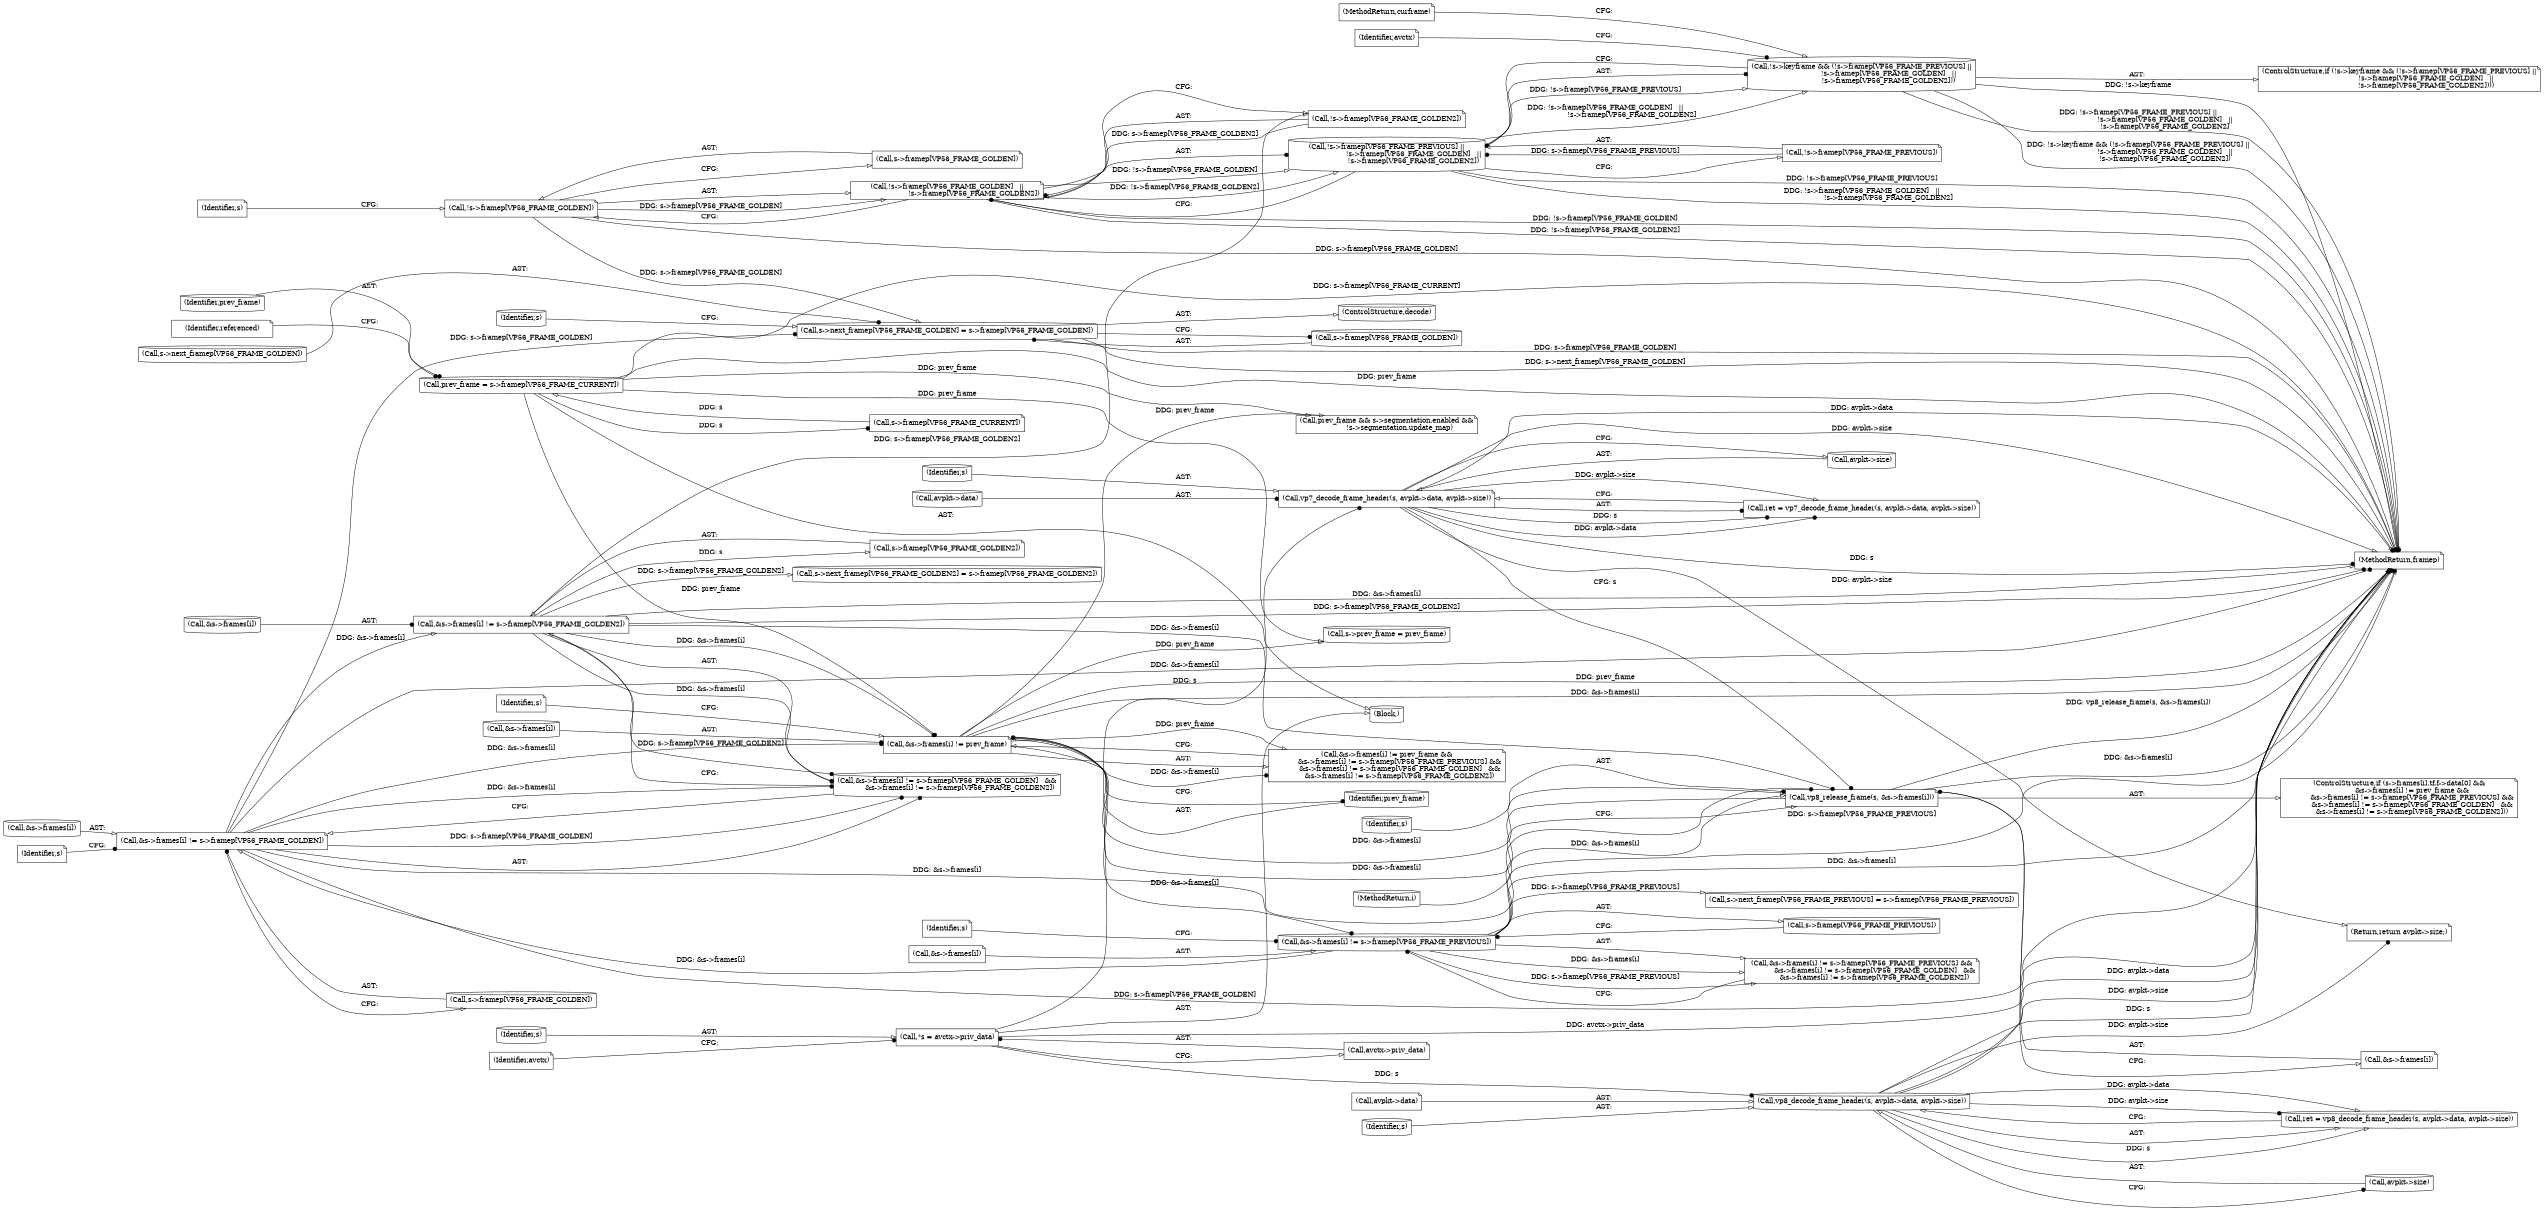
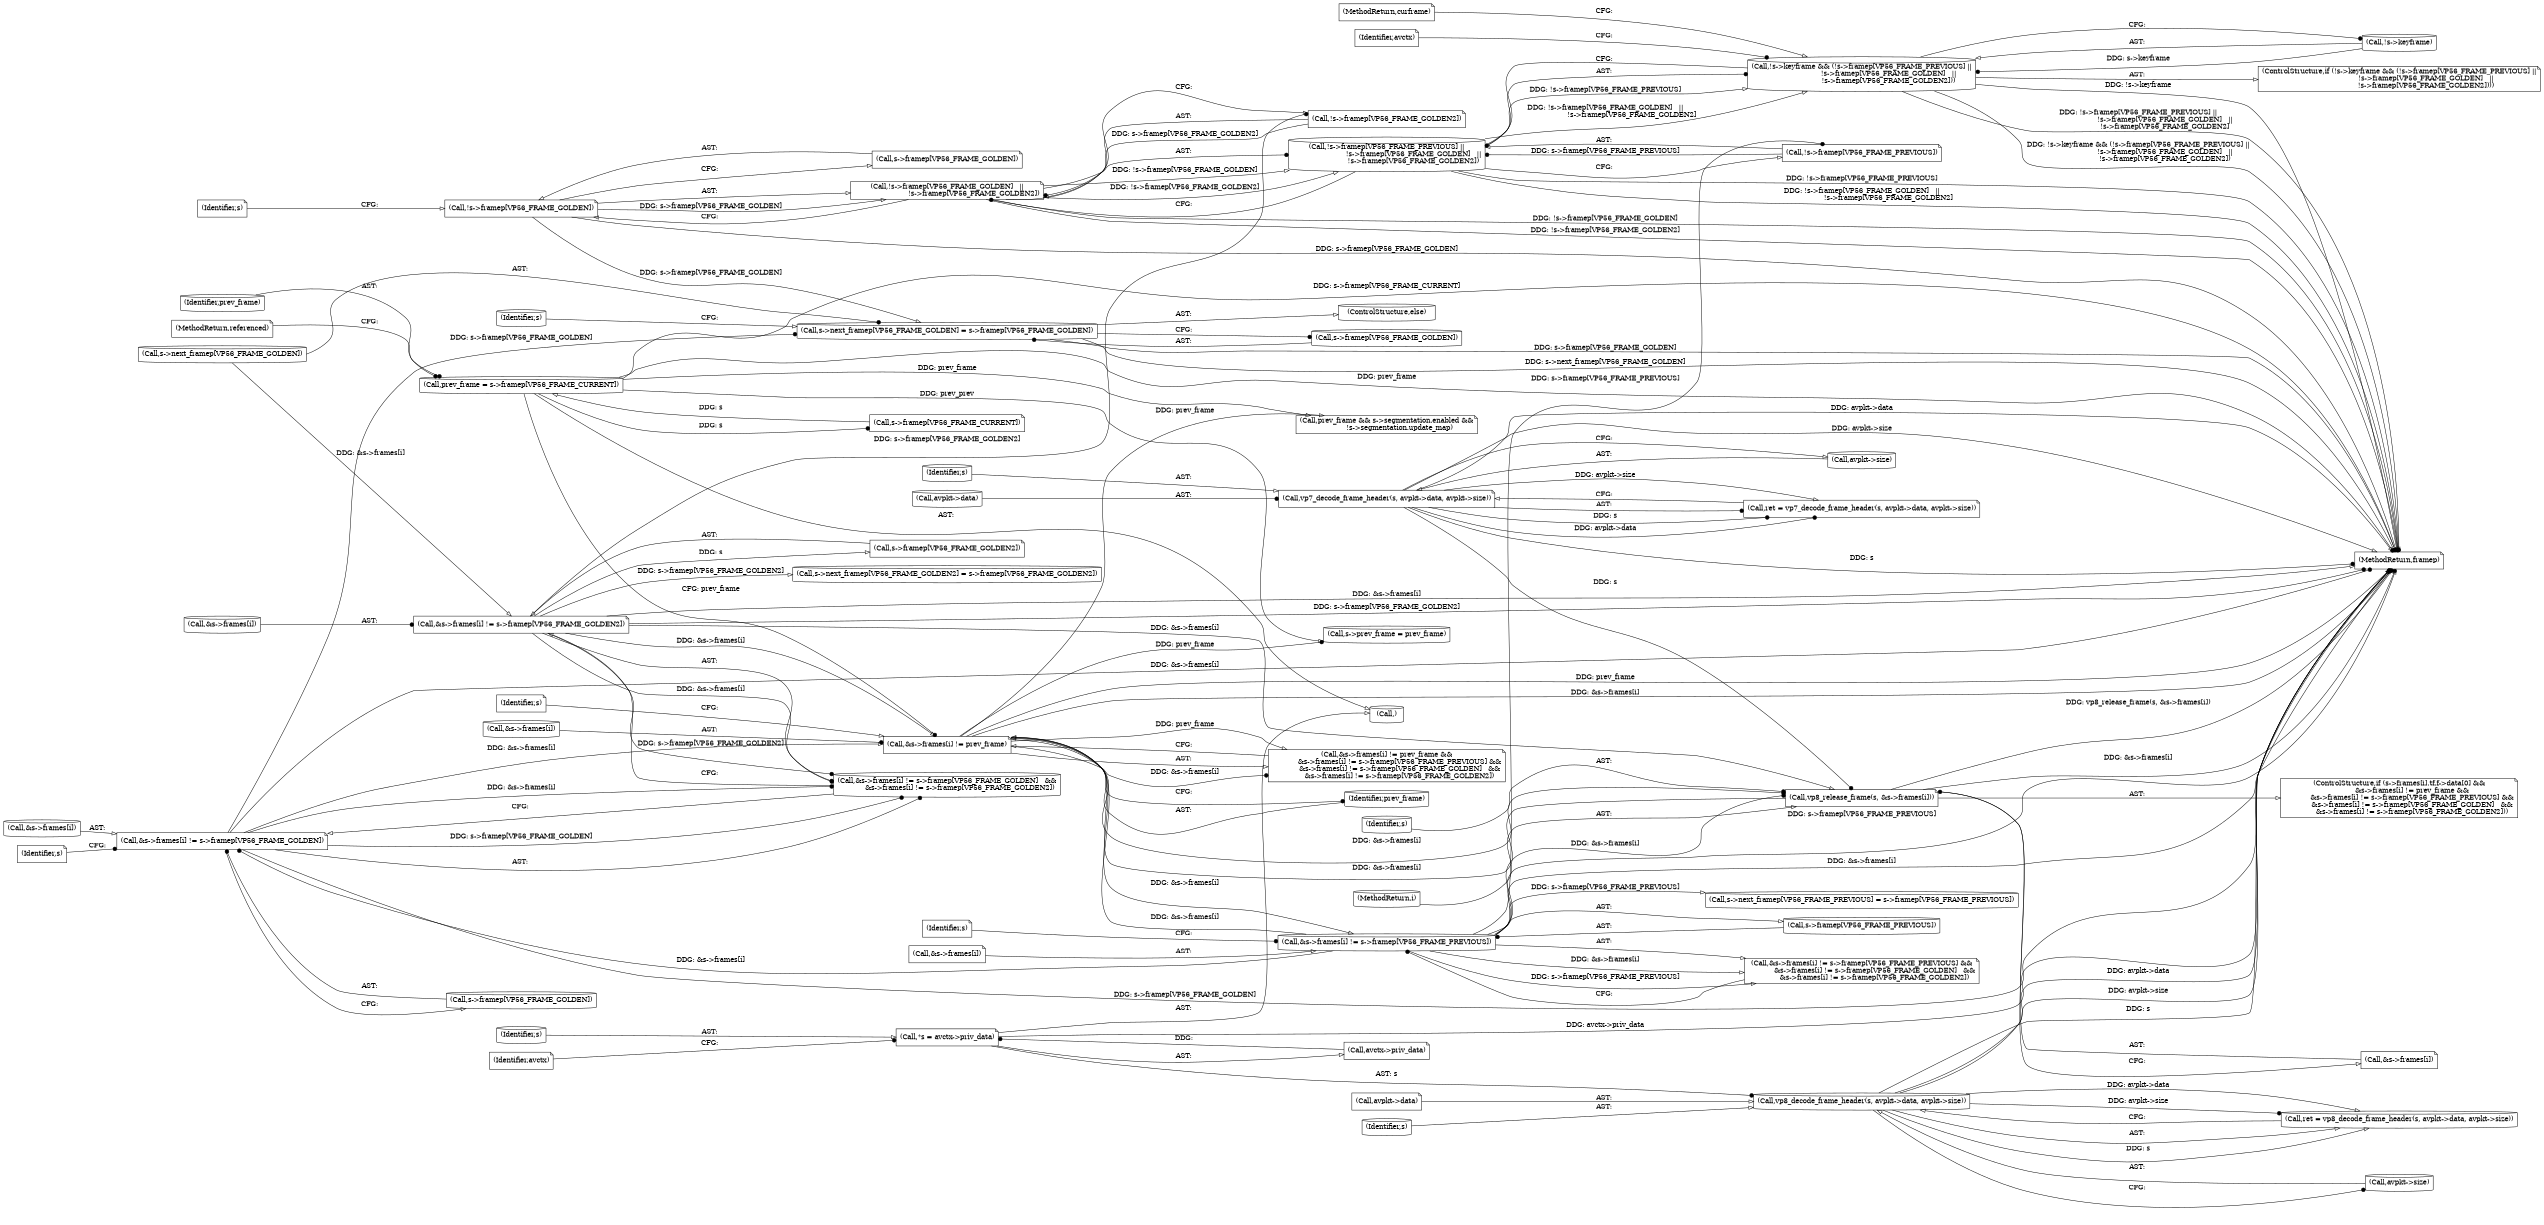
node "(Call,!s->keyframe)": added
node "(ControlStructure,decode)": label "(ControlStructure,decode)" -> "(ControlStructure,else)"
node "(Identifier,referenced)": label "(Identifier,referenced)" -> "(MethodReturn,referenced)"
edge "(Call,prev_frame = s->framep[VP56_FRAME_CURRENT])" -> "(Call,s->prev_frame = prev_frame)": label "DDG: prev_frame" -> "DDG: prev_prev"
edge "(Call,&s->frames[i] != s->framep[VP56_FRAME_PREVIOUS])" -> "(Call,!s->framep[VP56_FRAME_PREVIOUS])": added, label "DDG: s->framep[VP56_FRAME_PREVIOUS]"
edge "(Call,&s->frames[i] != s->framep[VP56_FRAME_GOLDEN2])" -> "(Call,!s->framep[VP56_FRAME_GOLDEN2])": arrowhead onormal -> dot
edge "(Call,vp7_decode_frame_header(s, avpkt->data, avpkt->size))" -> "(Call,vp8_release_frame(s, &s->frames[i]))": label "CFG: s" -> "DDG: s"
edge "(Call,prev_frame = s->framep[VP56_FRAME_CURRENT])" -> "(Call,&s->frames[i] != prev_frame)": label "DDG: prev_frame" -> "CFG: prev_frame"
edge "(Call,&s->frames[i] != s->framep[VP56_FRAME_GOLDEN2])" -> "(Call,vp8_release_frame(s, &s->frames[i]))": arrowhead dot -> onormal
edge "(Call,&s->frames[i] != s->framep[VP56_FRAME_GOLDEN2])" -> "(Call,&s->frames[i] != prev_frame)": arrowhead dot -> onormal
edge "(Call,&s->frames[i] != prev_frame)" -> "(Call,s->prev_frame = prev_frame)": arrowhead onormal -> dot
edge "(Call,&s->frames[i] != s->framep[VP56_FRAME_GOLDEN])" -> "(Call,&s->frames[i] != s->framep[VP56_FRAME_GOLDEN2])": now "(Call,s->next_framep[VP56_FRAME_GOLDEN])" -> "(Call,&s->frames[i] != s->framep[VP56_FRAME_GOLDEN2])"
node "(Block,)": label "(Block,)" -> "(Call,)"
edge "(Call,*s = avctx->priv_data)" -> "(Call,vp7_decode_frame_header(s, avpkt->data, avpkt->size))": removed, label "DDG: s"
edge "(Call,&s->frames[i] != s->framep[VP56_FRAME_GOLDEN])" -> "(Call,&s->frames[i] != prev_frame)": arrowhead dot -> onormal
edge "(MethodReturn,i)" -> "(Call,vp8_release_frame(s, &s->frames[i]))": label "CFG: " -> "AST: "
edge "(Call,&s->frames[i] != s->framep[VP56_FRAME_PREVIOUS])" -> "(Call,vp8_release_frame(s, &s->frames[i]))": arrowhead onormal -> dot
edge "(Call,&s->frames[i] != prev_frame)" -> "(Call,vp8_release_frame(s, &s->frames[i]))": arrowhead onormal -> dot
edge "(Call,&s->frames[i] != s->framep[VP56_FRAME_GOLDEN])" -> "(Call,vp8_release_frame(s, &s->frames[i]))": removed, label "DDG: &s->frames[i]"
edge "(Call,vp8_release_frame(s, &s->frames[i]))" -> "(Call,&s->frames[i] != prev_frame)": arrowhead dot -> onormal
edge "(Call,&s->frames[i] != prev_frame)" -> "(Call,&s->frames[i] != s->framep[VP56_FRAME_PREVIOUS])": arrowhead dot -> onormal
edge "(Call,&s->frames[i] != s->framep[VP56_FRAME_PREVIOUS])" -> "(Call,&s->frames[i] != prev_frame)": added, label "DDG: &s->frames[i]"
edge "(Call,s->framep[VP56_FRAME_PREVIOUS])" -> "(Call,&s->frames[i] != s->framep[VP56_FRAME_PREVIOUS])": label "CFG: " -> "AST: "
node "(Return,return avpkt->size;)": removed
edge "(Call,&s->frames[i] != s->framep[VP56_FRAME_PREVIOUS])" -> "(Call,&s->frames[i] != s->framep[VP56_FRAME_GOLDEN])": arrowhead onormal -> dot
edge "(Call,avctx->priv_data)" -> "(Call,*s = avctx->priv_data)": label "AST: " -> "DDG: "
edge "(Call,*s = avctx->priv_data)" -> "(Call,avctx->priv_data)": label "CFG: " -> "AST: "
edge "(Call,*s = avctx->priv_data)" -> "(Call,vp8_decode_frame_header(s, avpkt->data, avpkt->size))": label "DDG: s" -> "AST: s"
